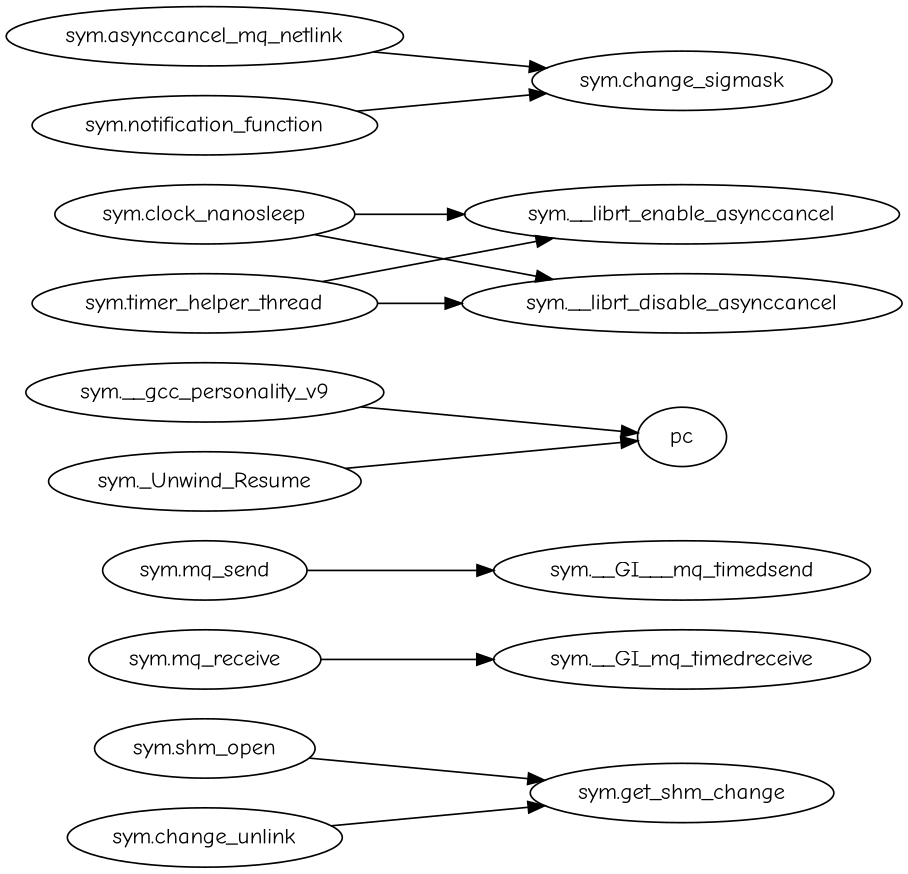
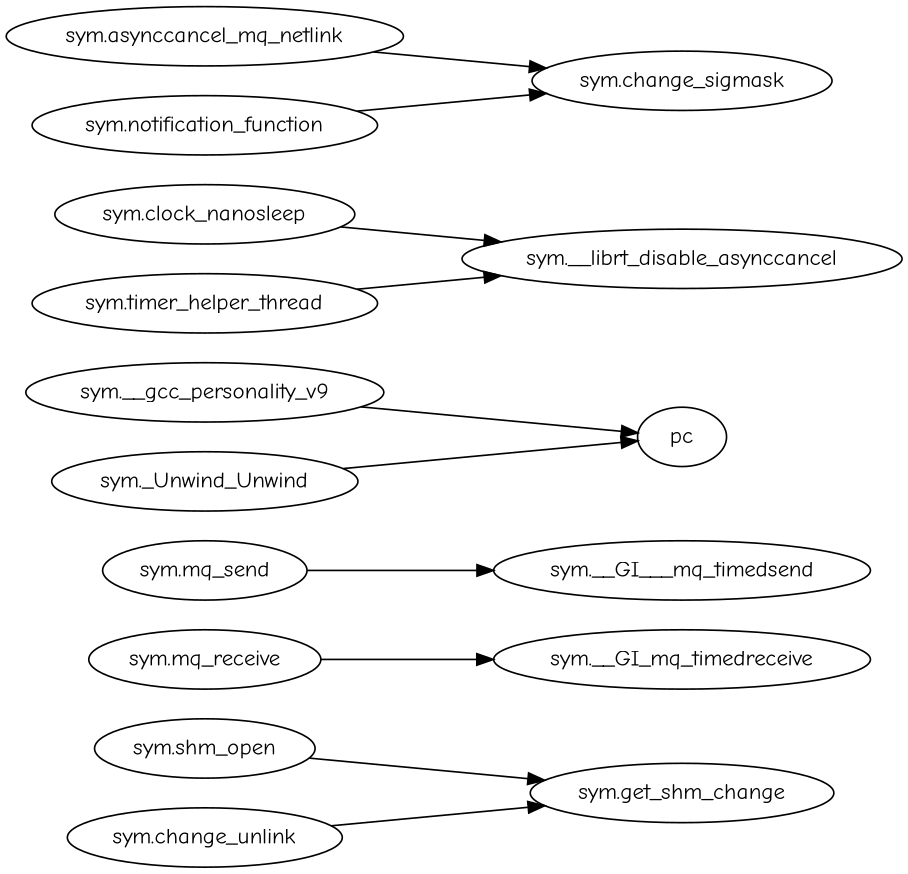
node "sym.__librt_enable_asynccancel": removed
node "sym._Unwind_Resume": label "sym._Unwind_Resume" -> "sym._Unwind_Unwind"
